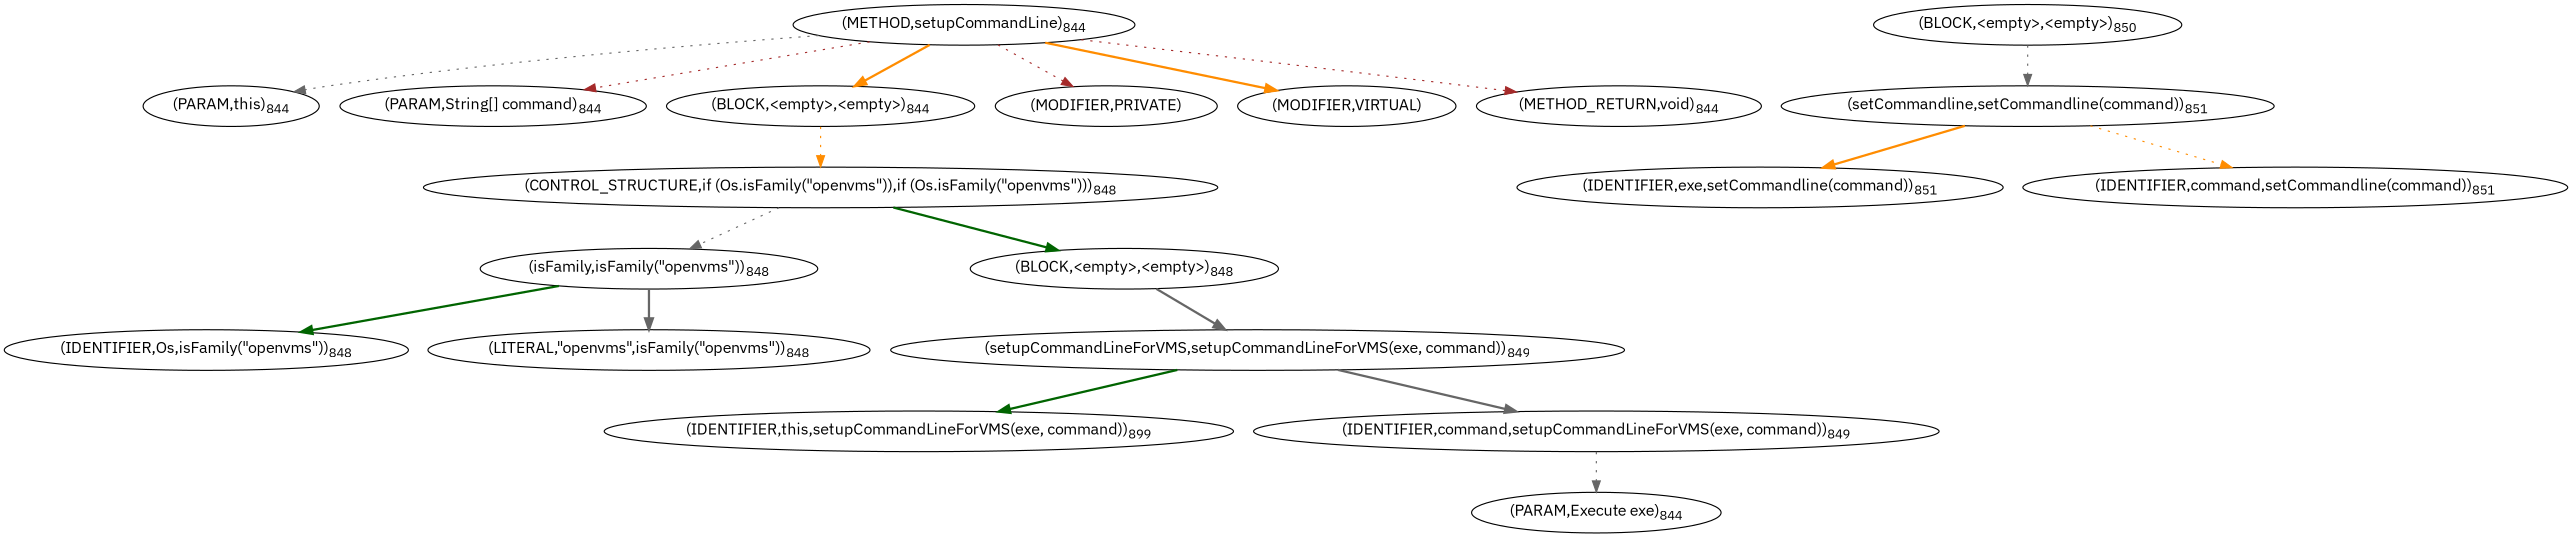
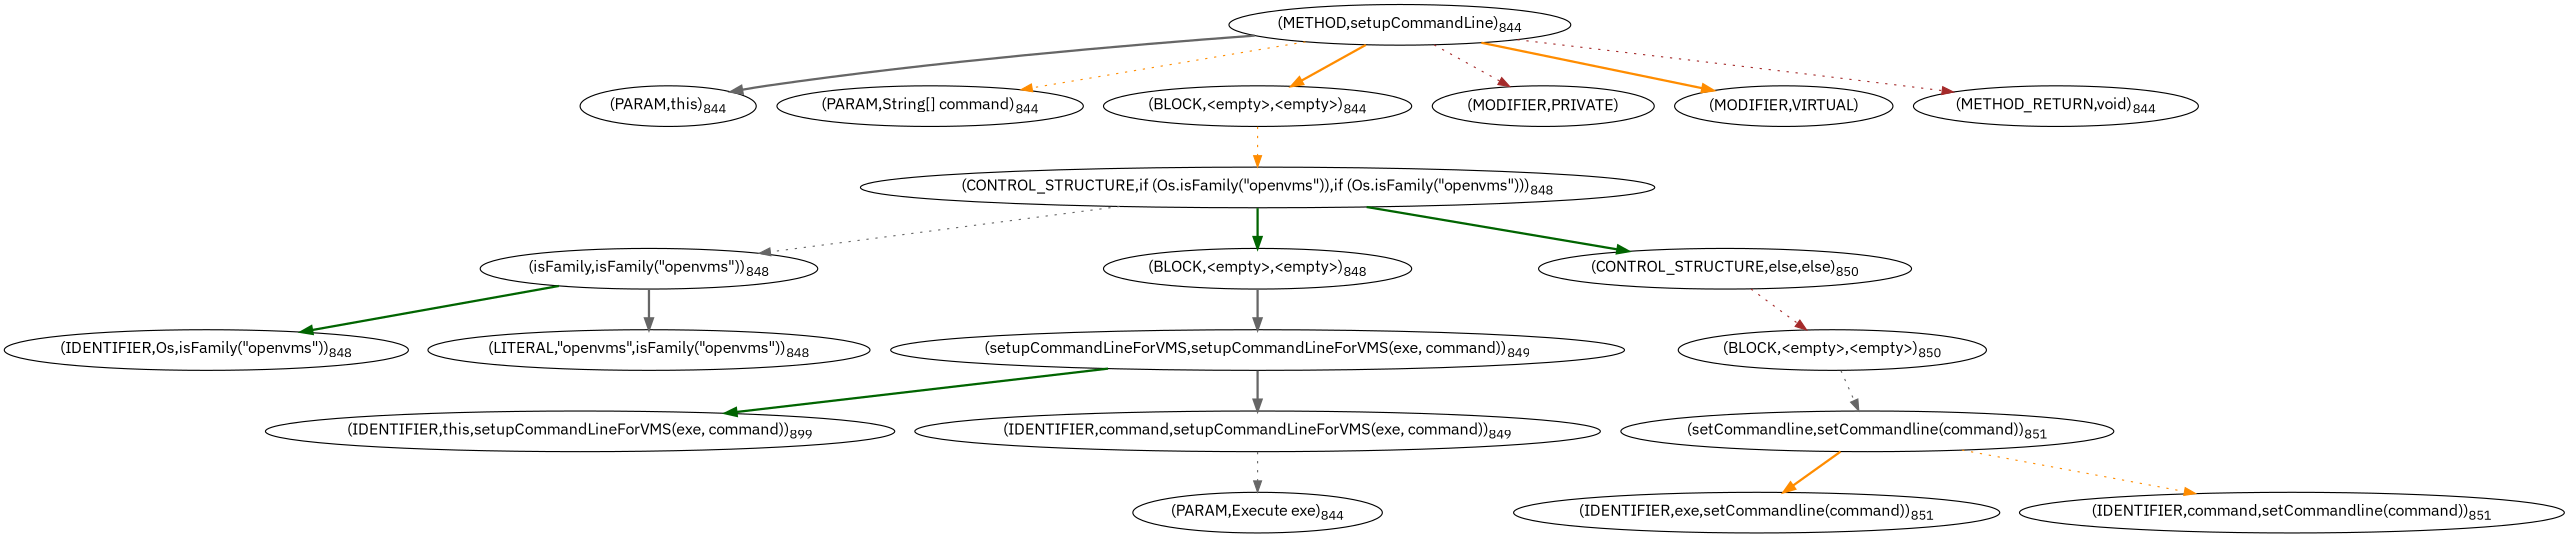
edge "(METHOD,setupCommandLine)" -> "(PARAM,this)": style dotted -> bold
edge "(METHOD,setupCommandLine)" -> "(PARAM,String[] command)": color brown -> darkorange
node "(CONTROL_STRUCTURE,else,else)": added
